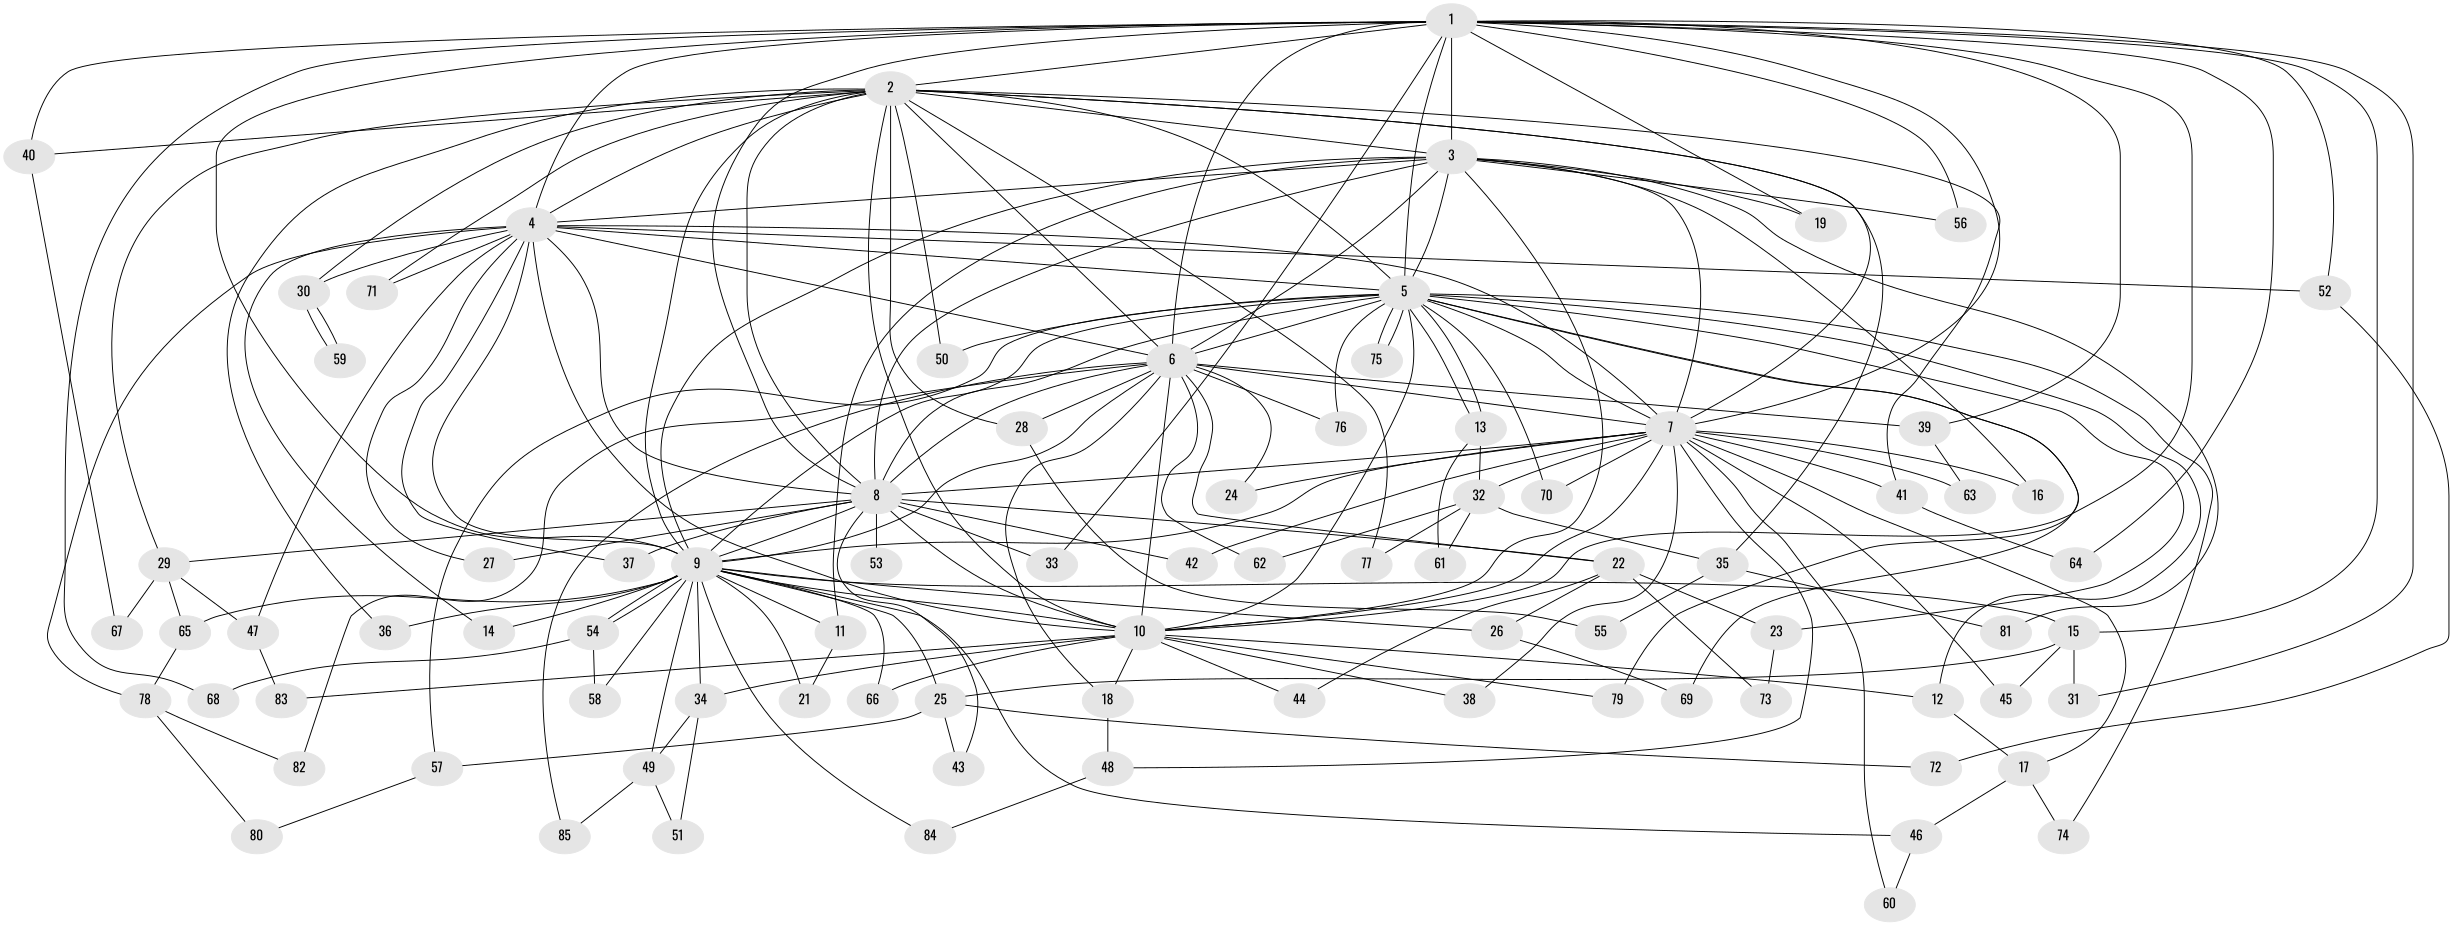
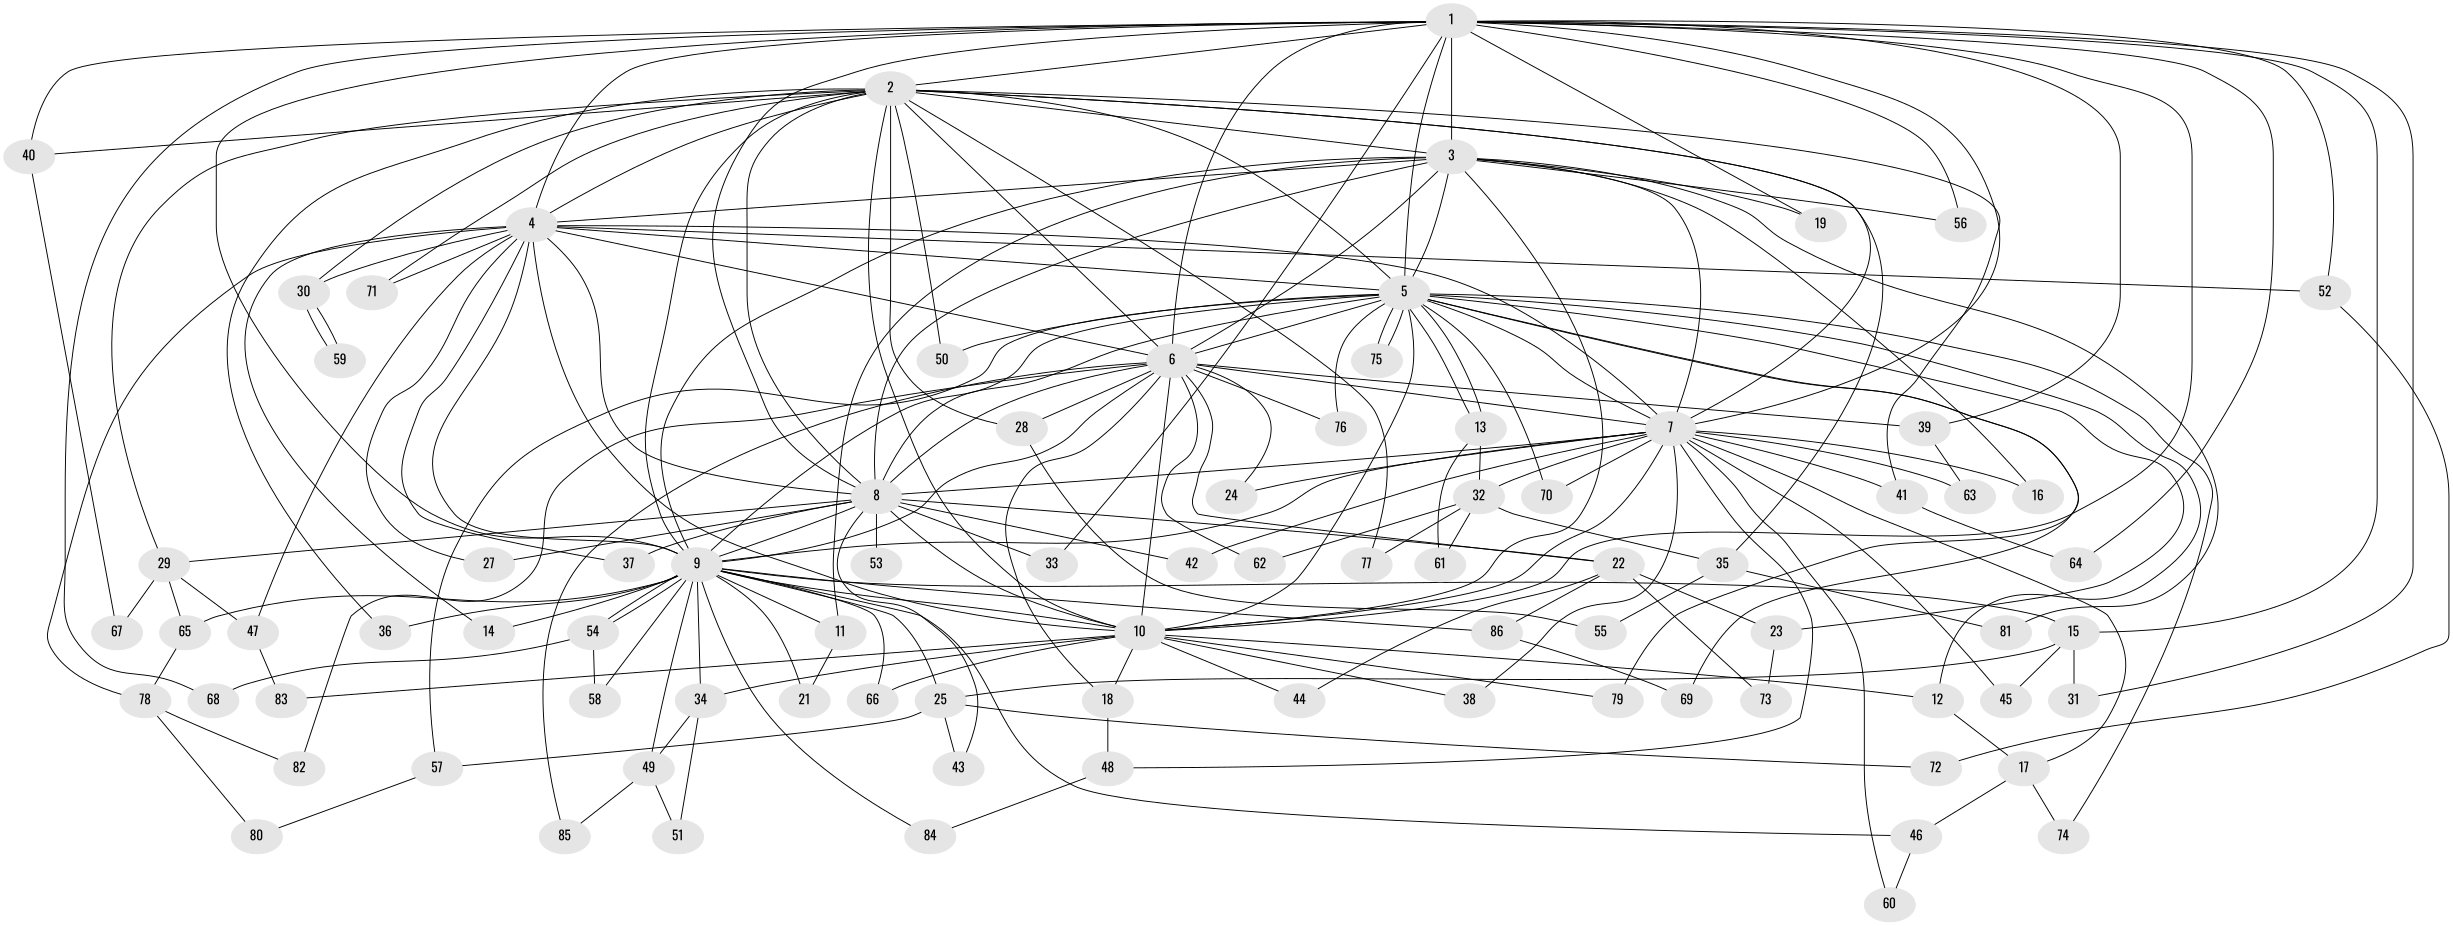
node "26": label "26" -> "86"
